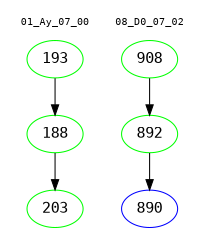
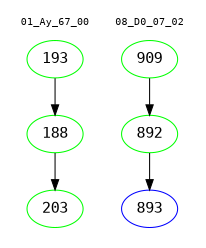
cluster "01_Ay_07_00": label "01_Ay_07_00" -> "01_Ay_67_00"
node "908": label "908" -> "909"
node "890": label "890" -> "893"
